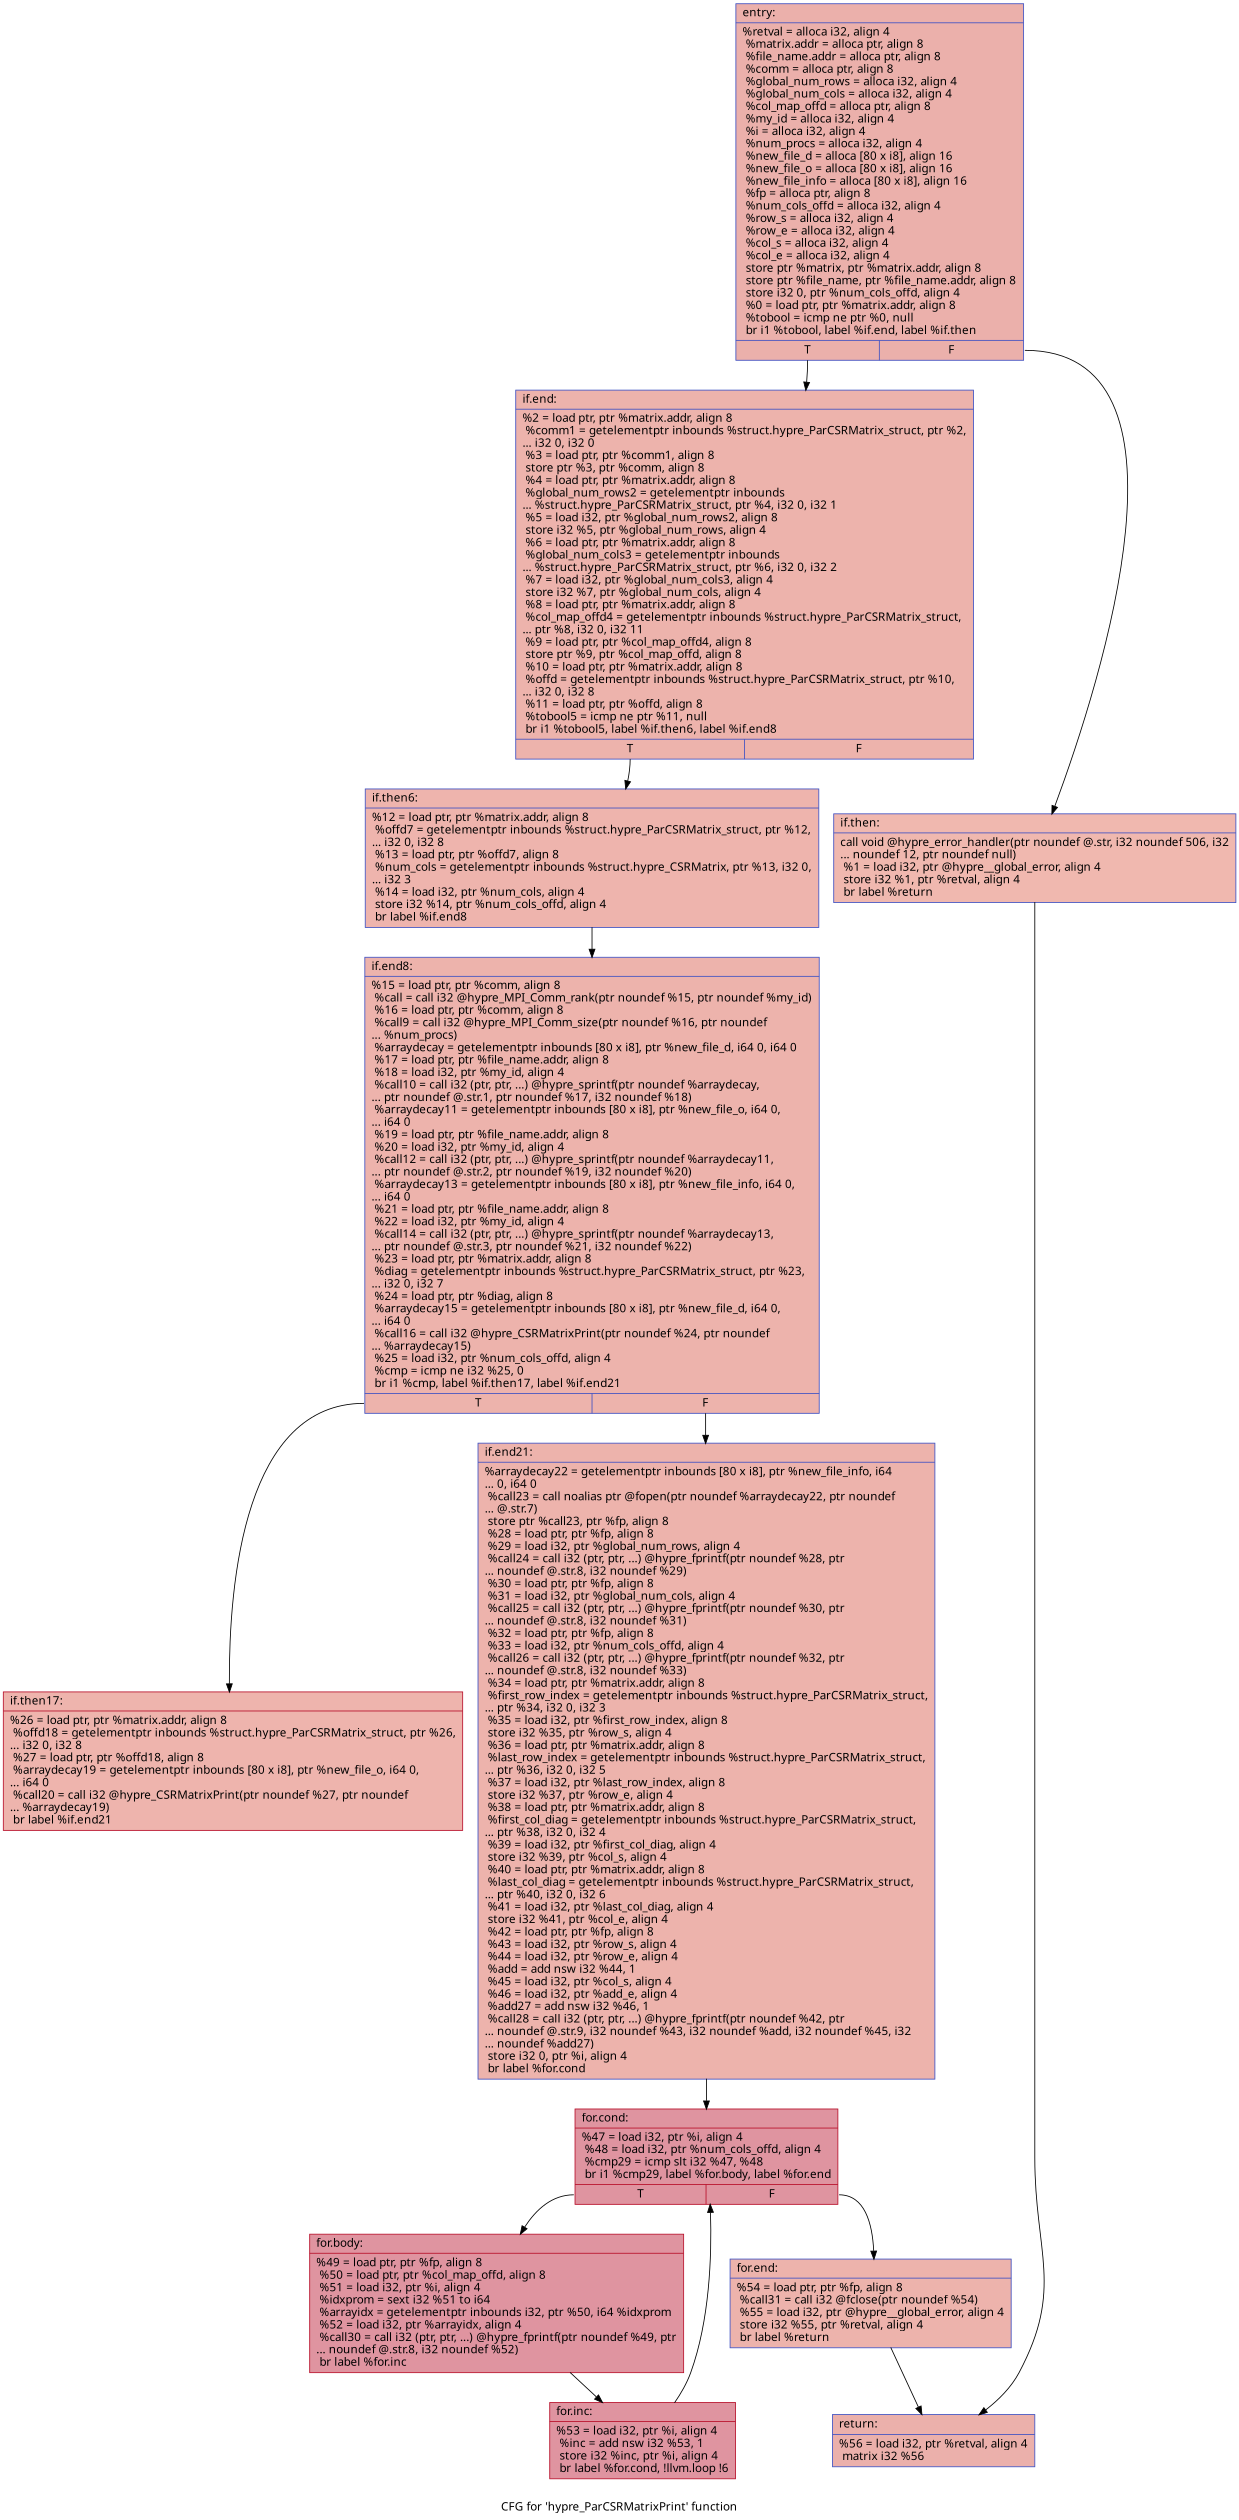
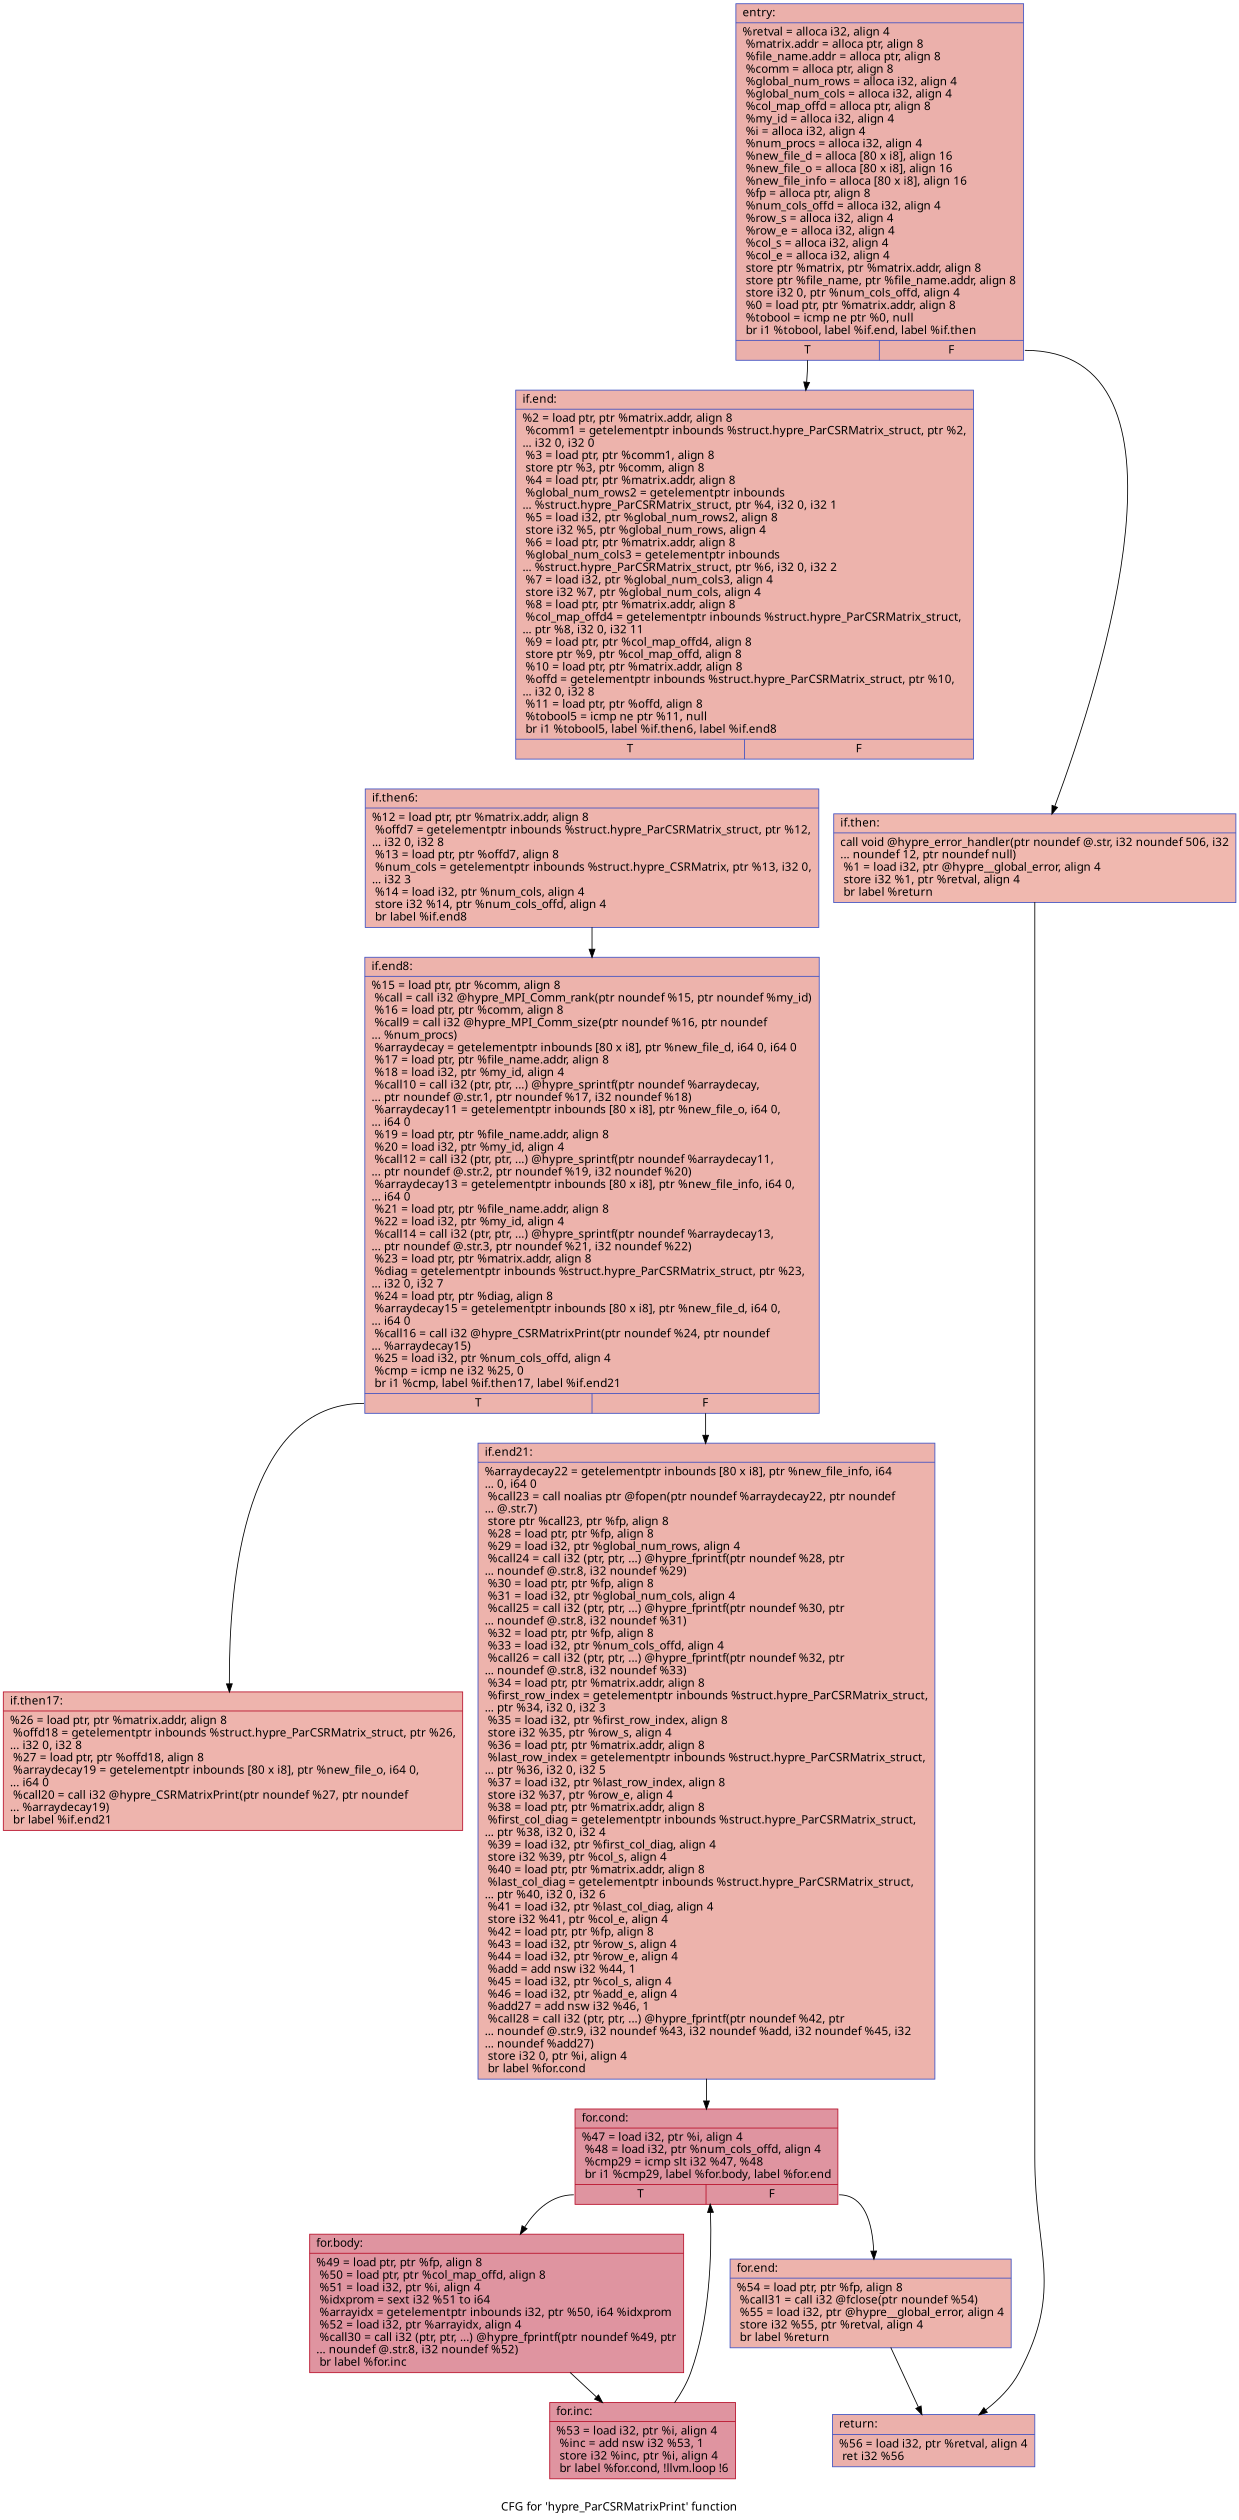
edge "if.end:" -> "if.then6:": removed
node "return:": text "matrix i32 %56" -> "ret i32 %56"
